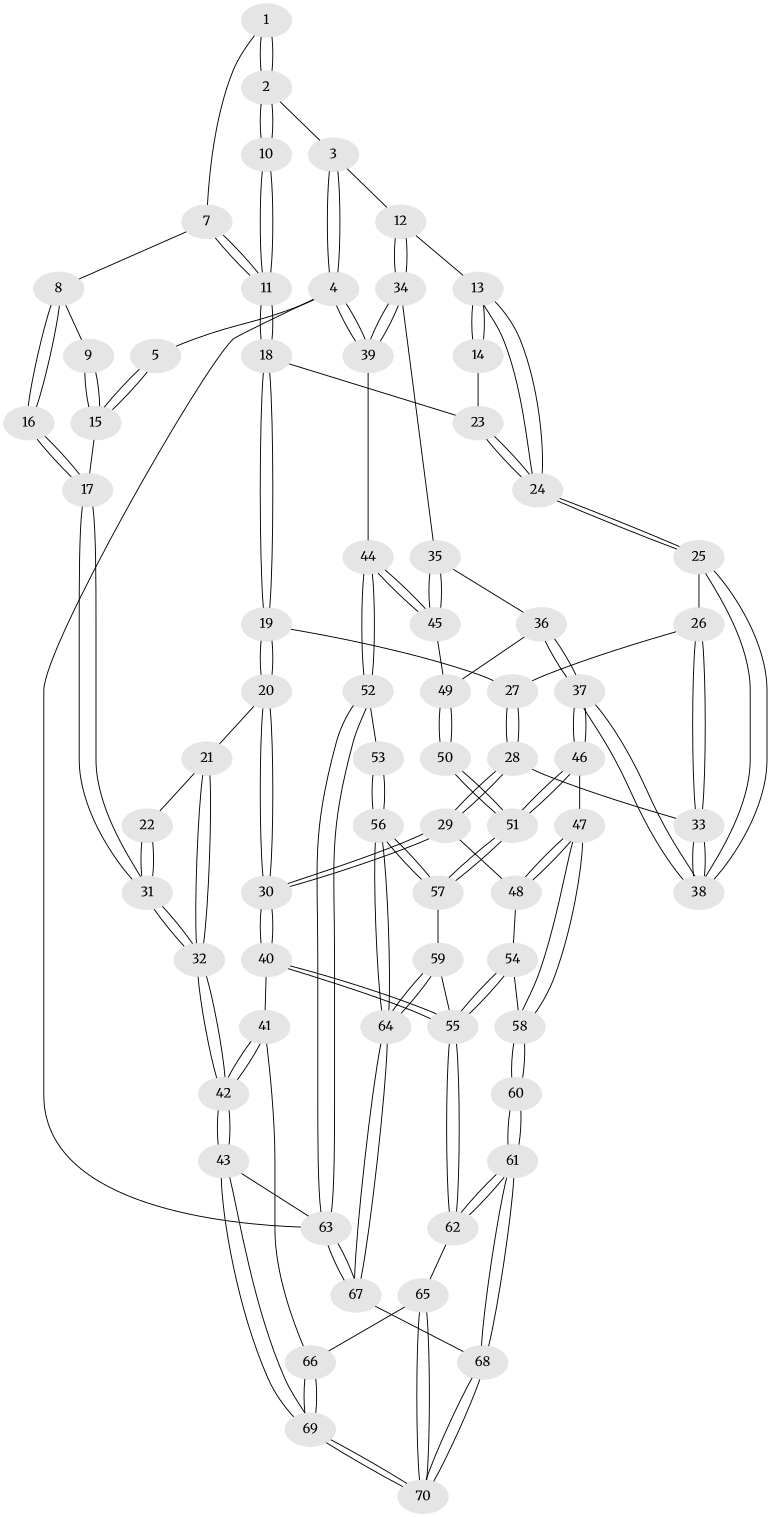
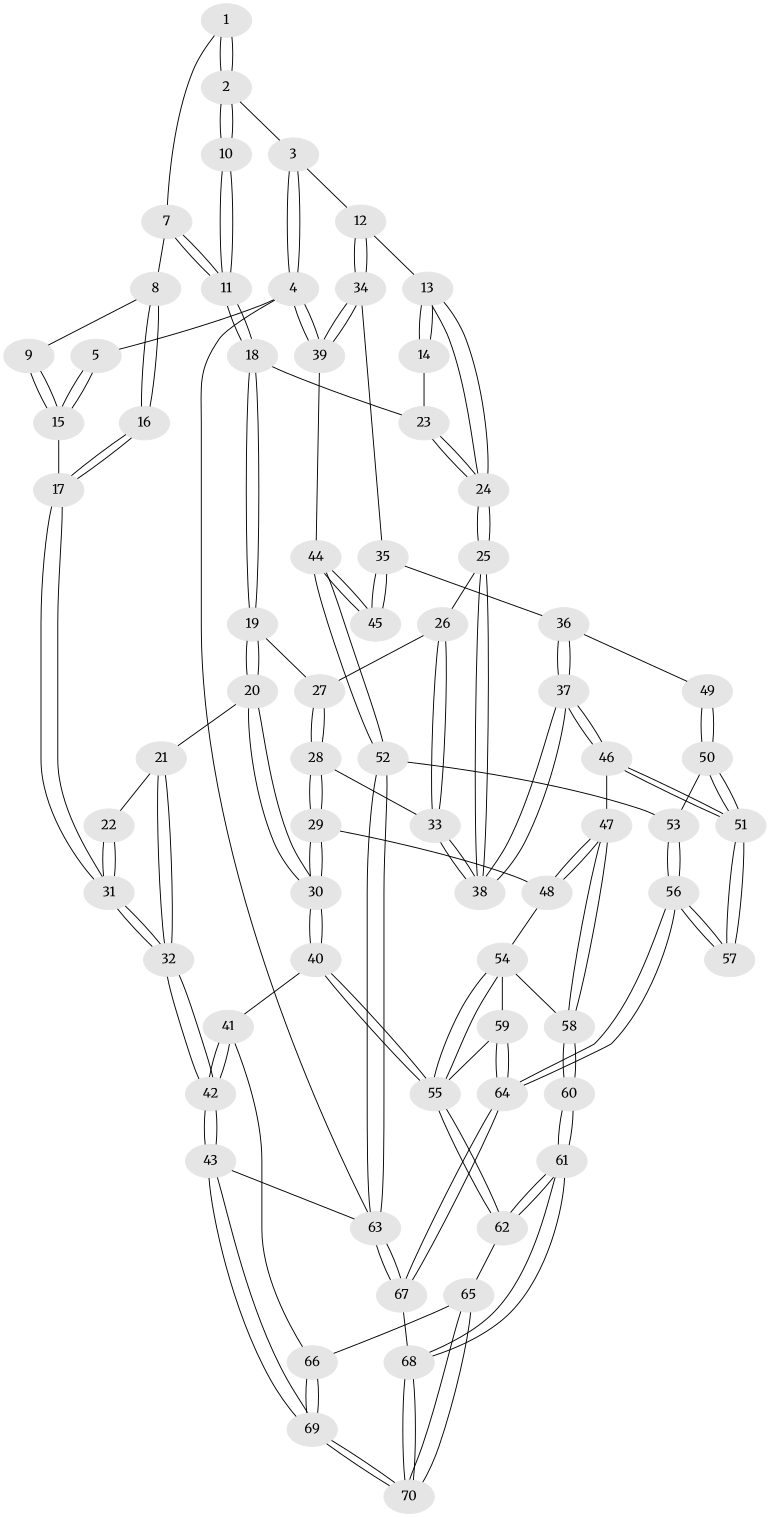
edge "45" -- "49": removed
edge "50" -- "53": added
edge "57" -- "59": now "54" -- "59"
